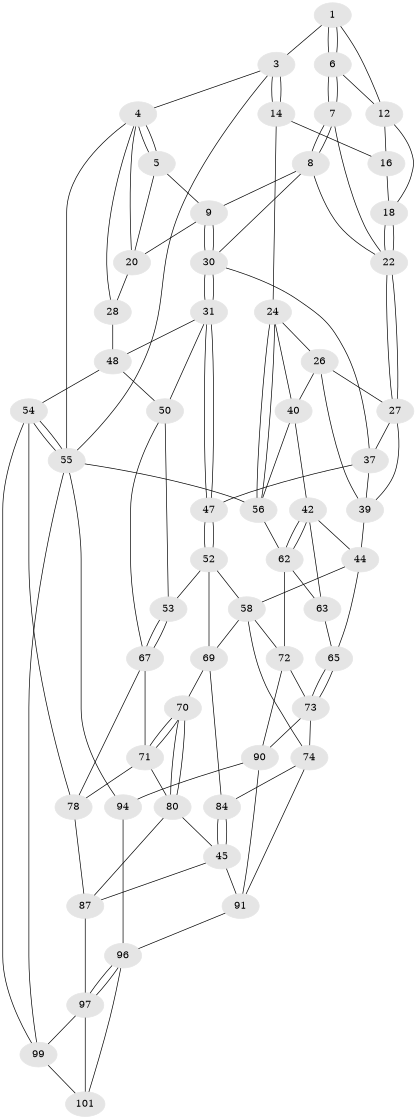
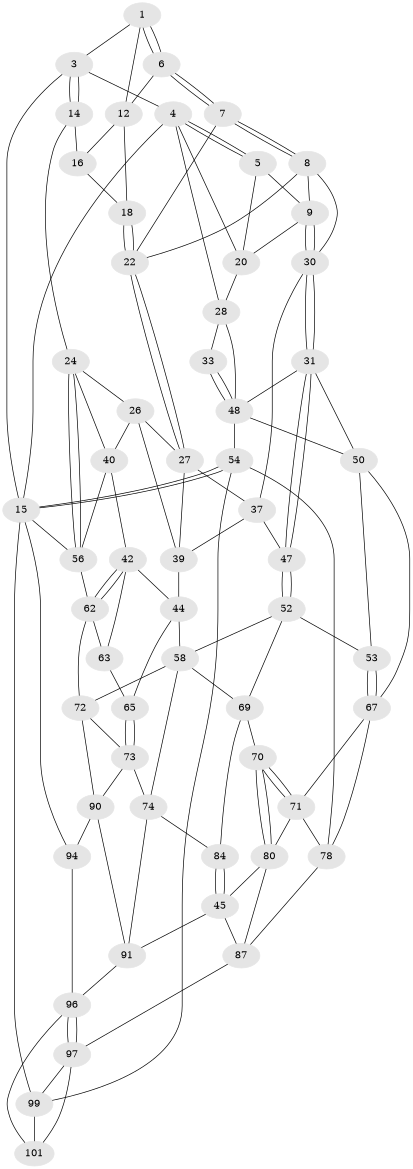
node "33": added
node "55": label "55" -> "15"
